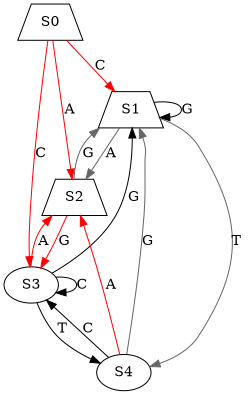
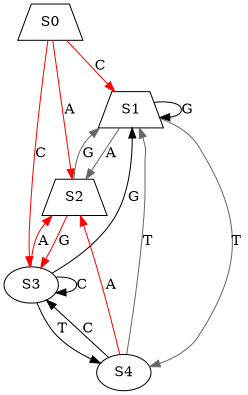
edge "S4" -> "S1": label "G" -> "T"
